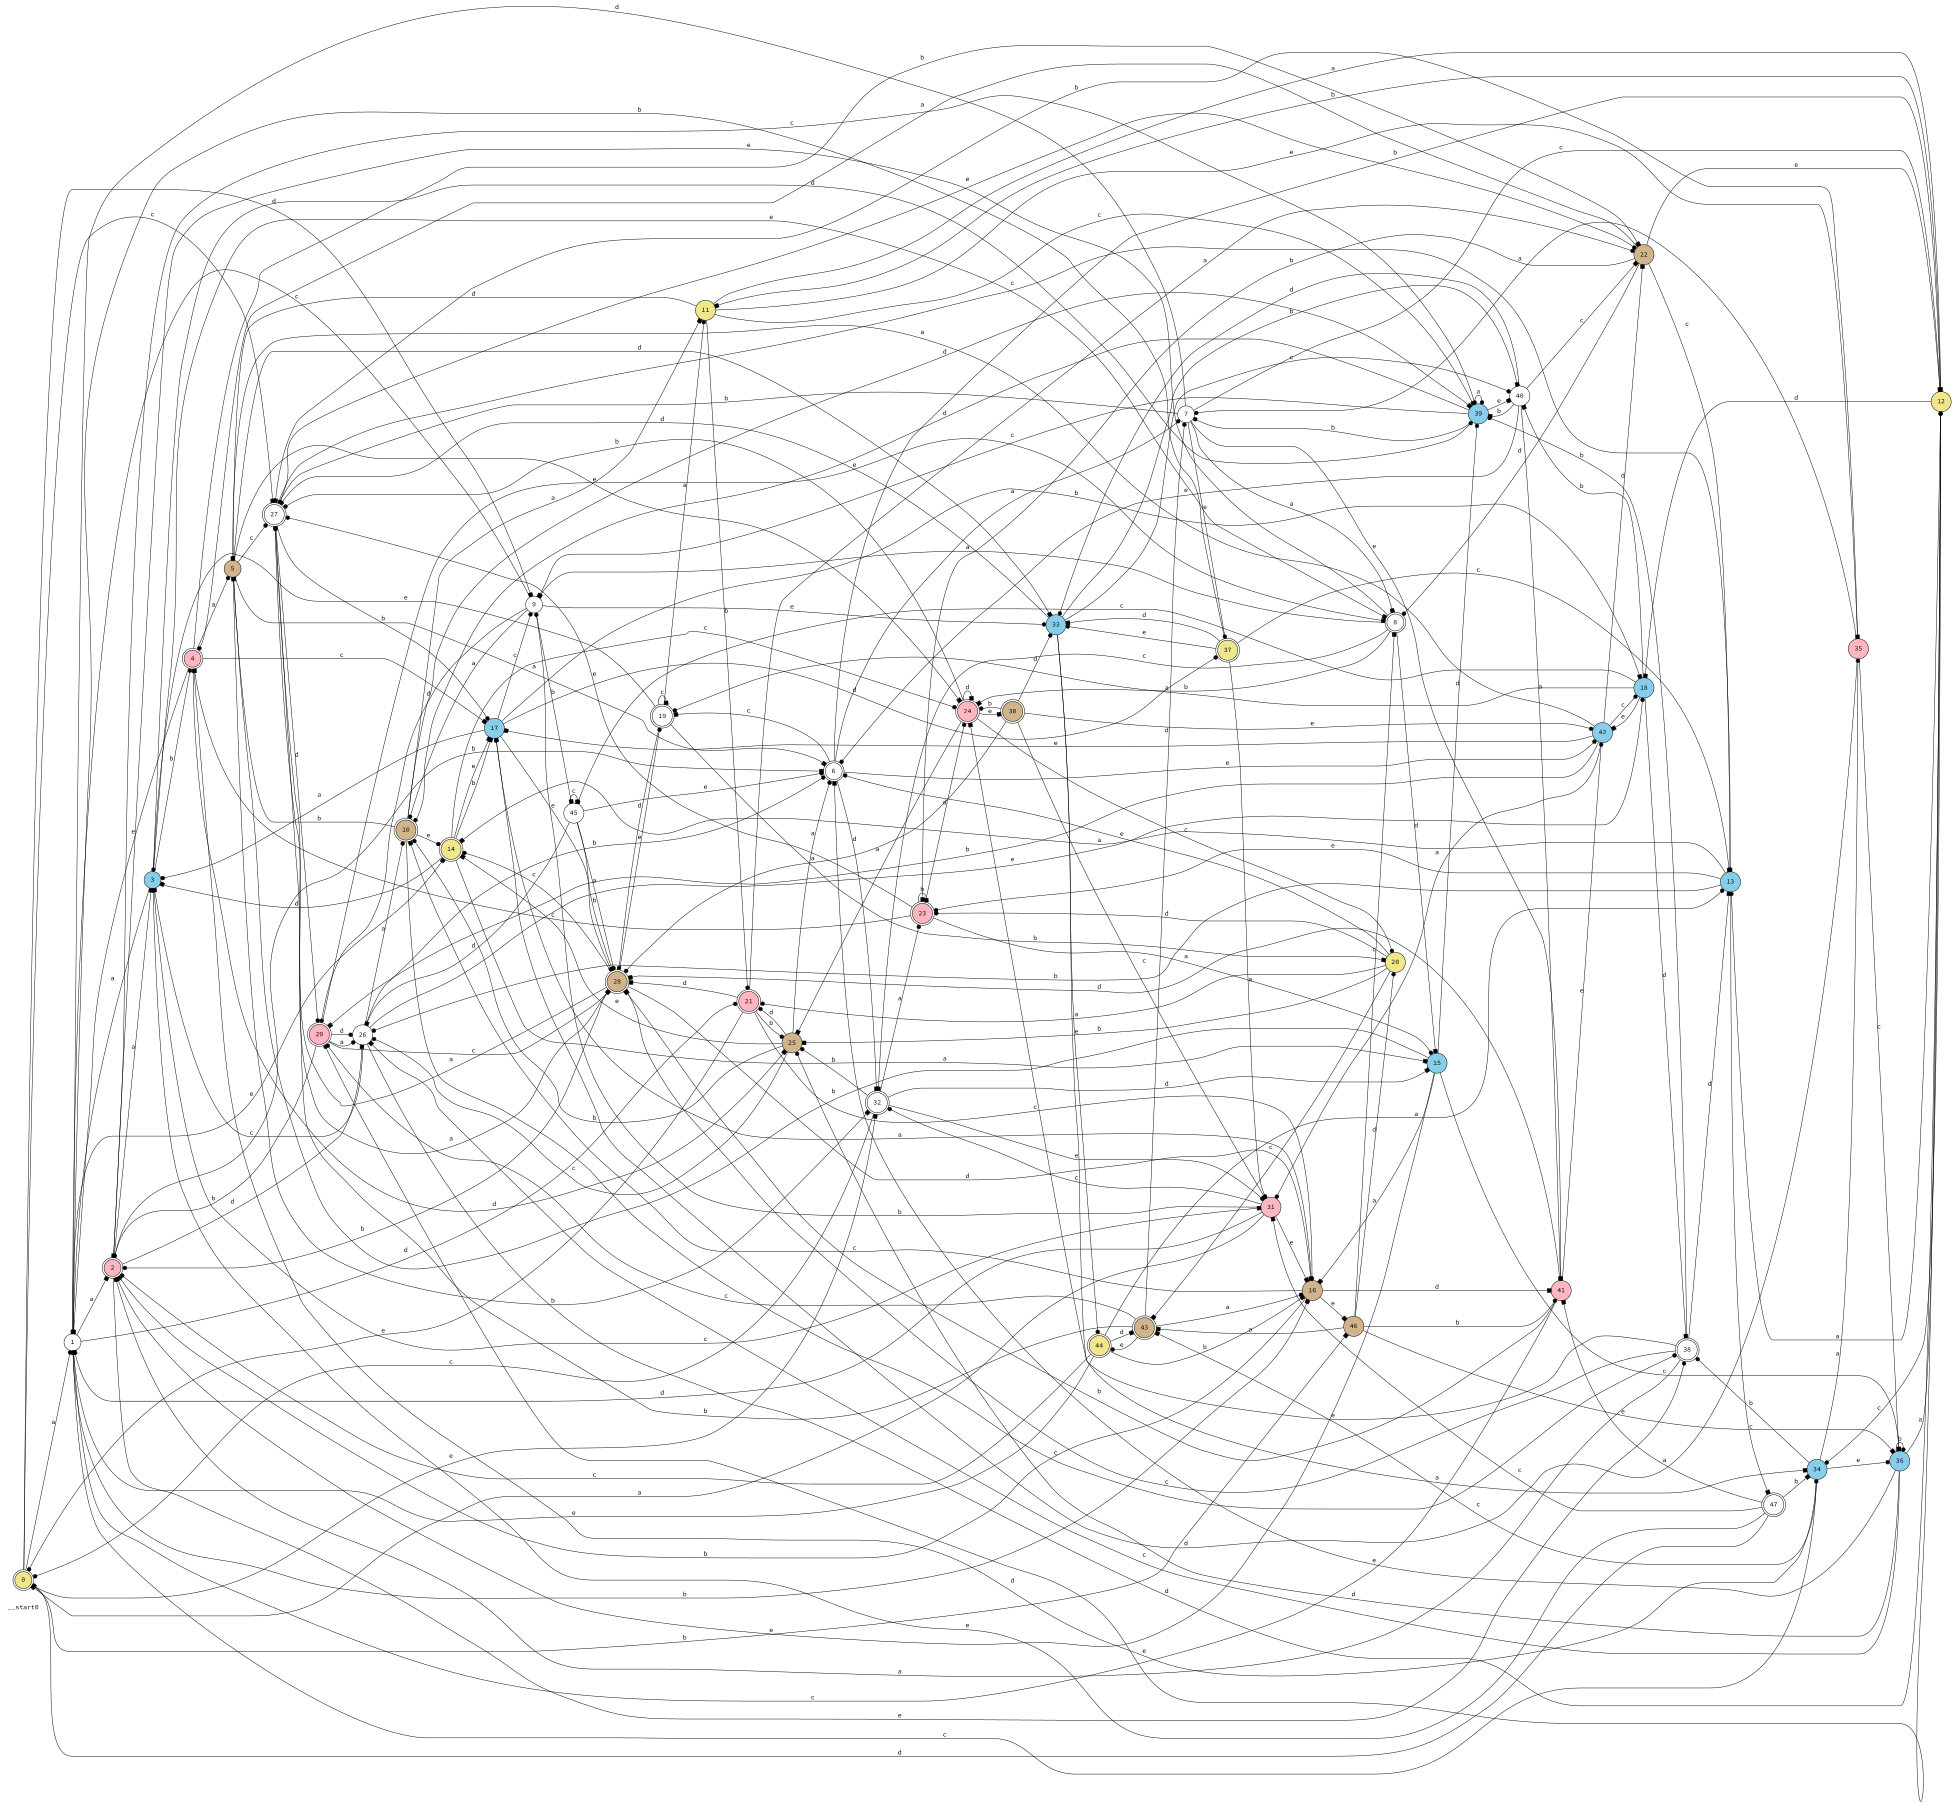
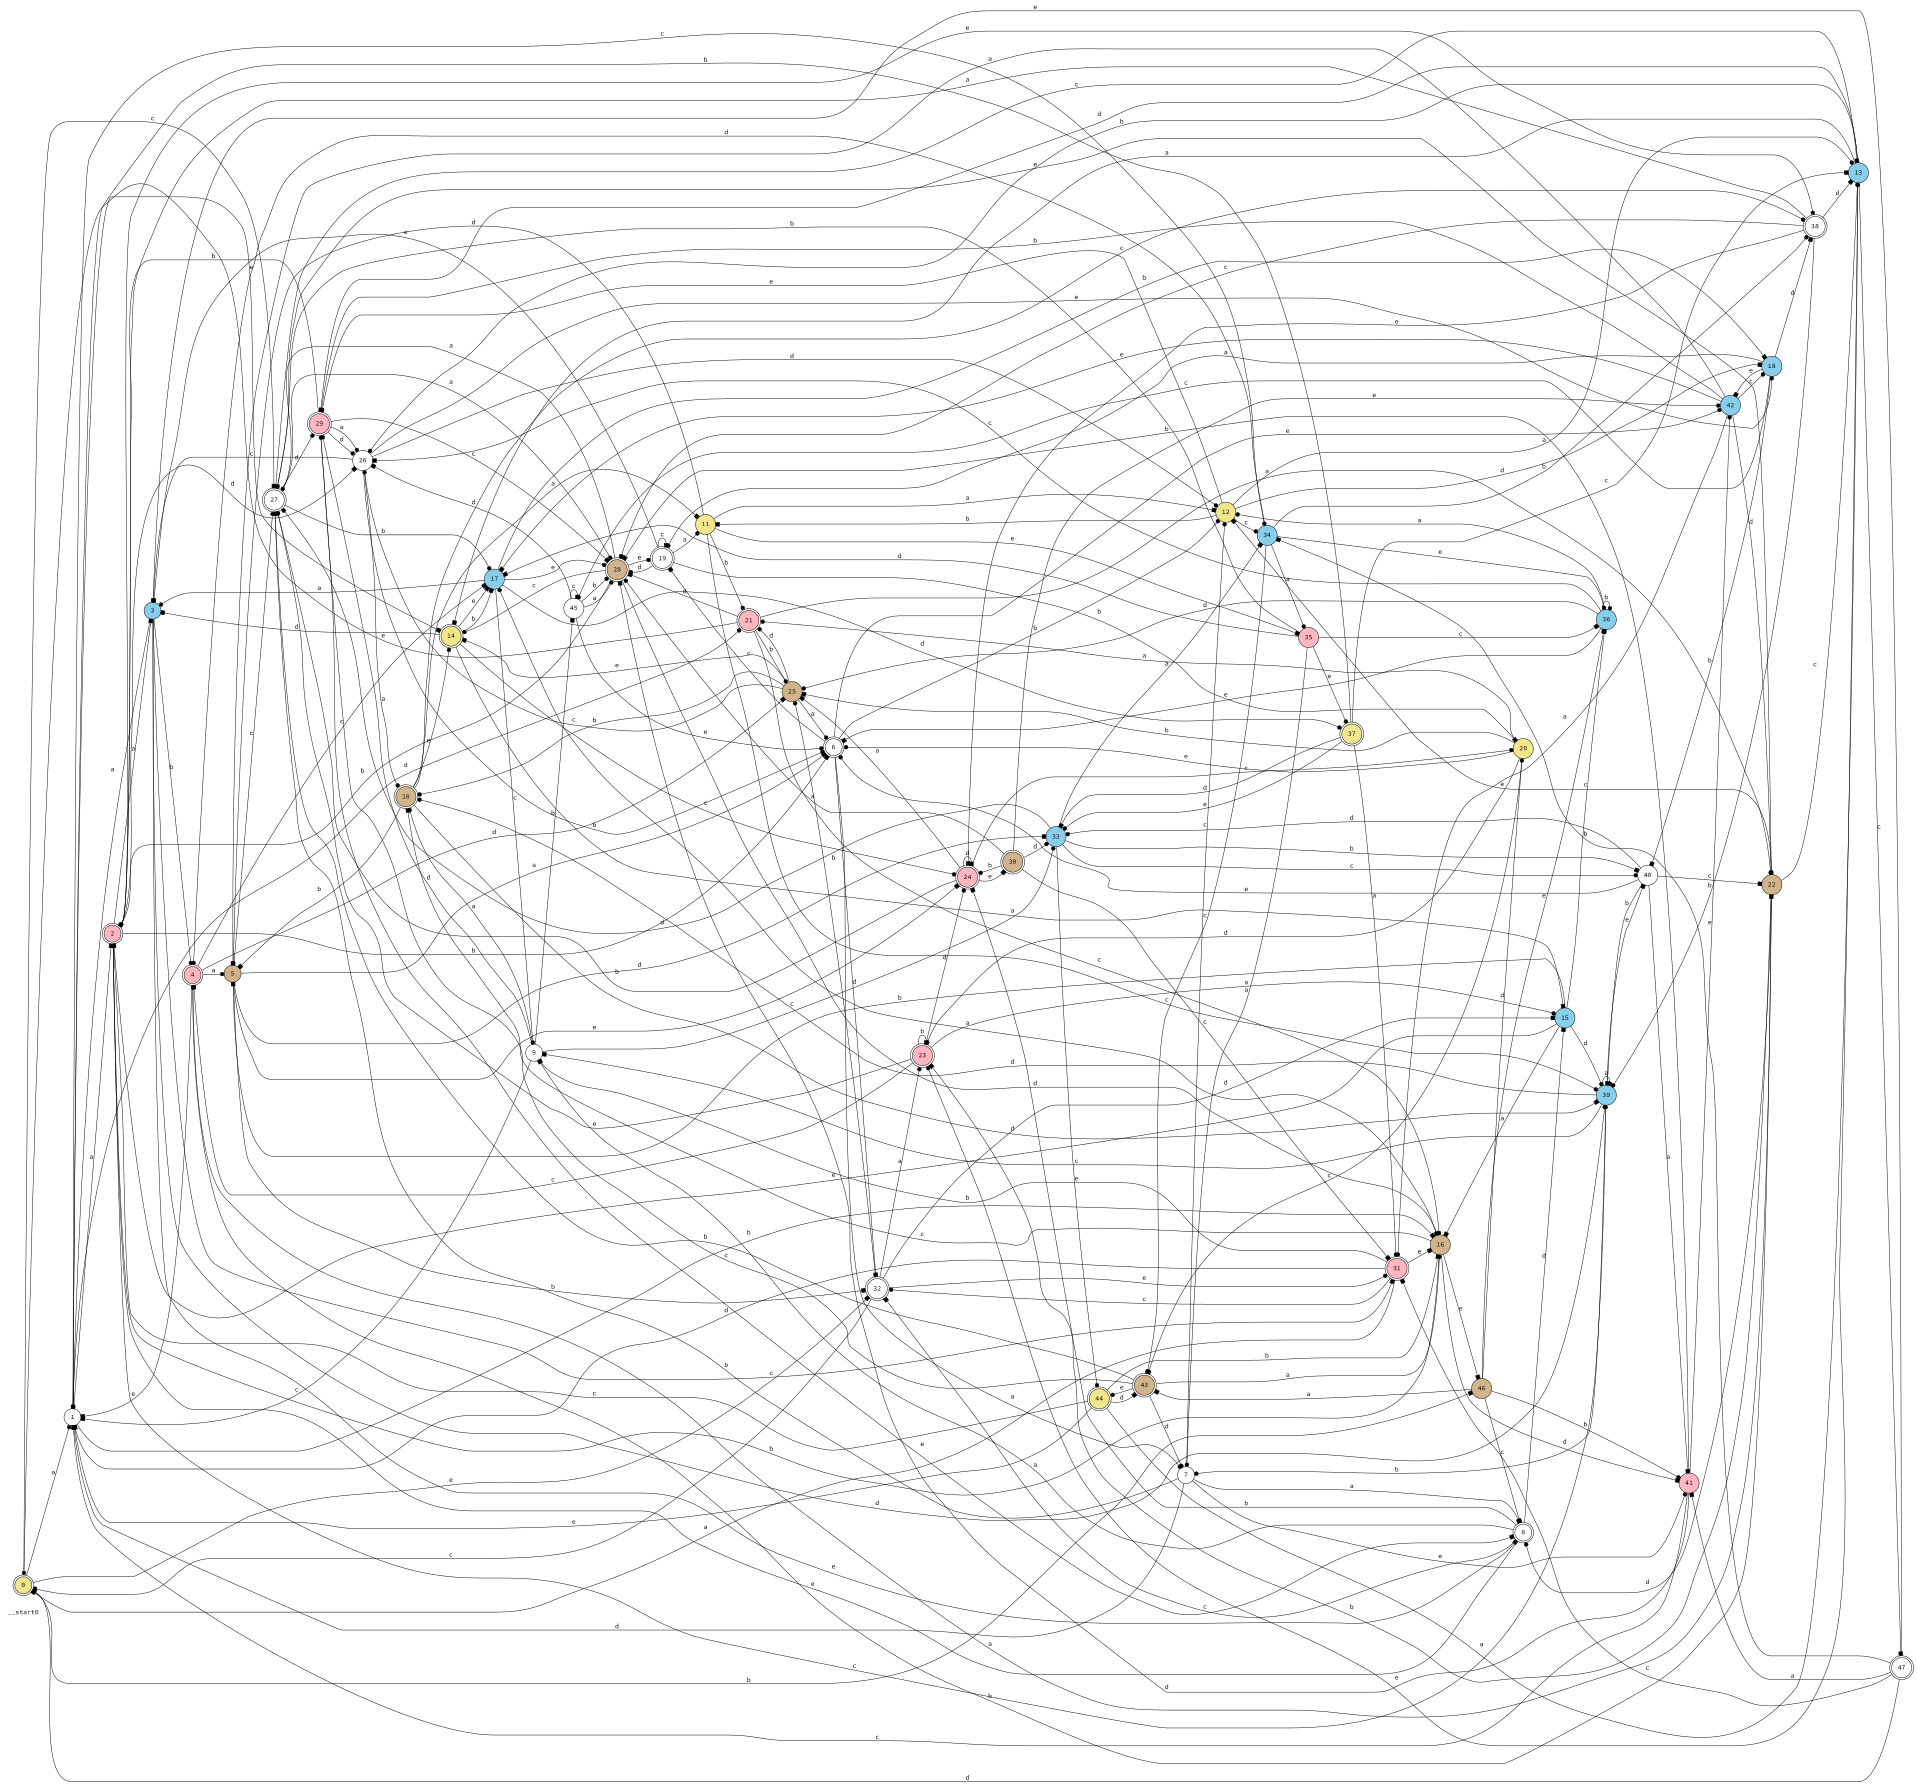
edge "13" -> "29": added, label "d"
edge "7" -> "37": now "35" -> "37"
edge "0" -> "9": removed, label "d"
edge "9" -> "33": label "e" -> "c"
node "31": shape circle -> doublecircle
